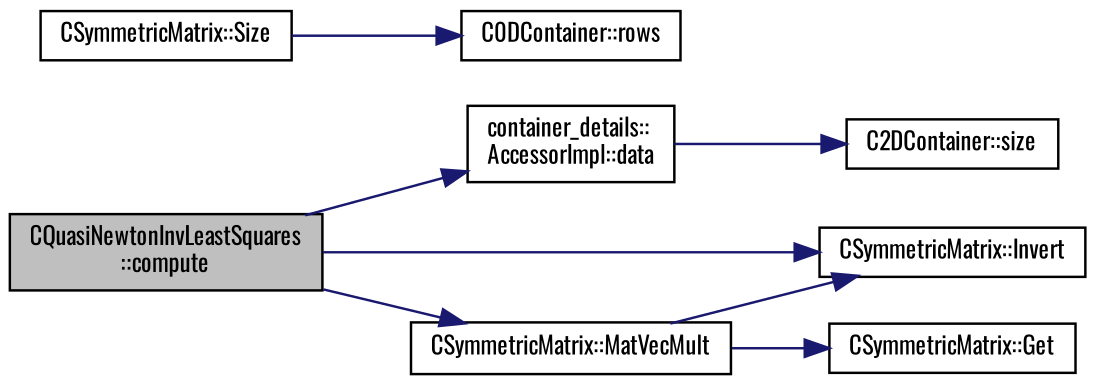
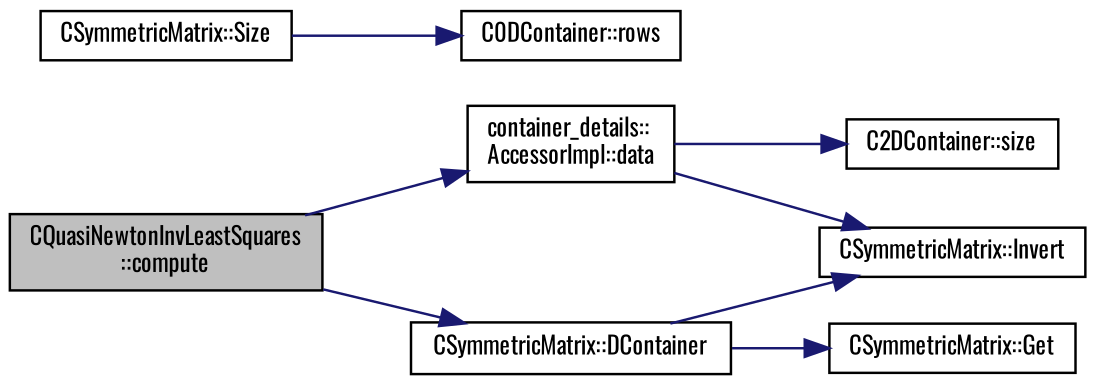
edge "CQuasiNewtonInvLeastSquares ::compute" -> "CSymmetricMatrix::Invert": now "container_details:: AccessorImpl::data" -> "CSymmetricMatrix::Invert"
node "CSymmetricMatrix::MatVecMult": label "CSymmetricMatrix::MatVecMult" -> "CSymmetricMatrix::DContainer"
